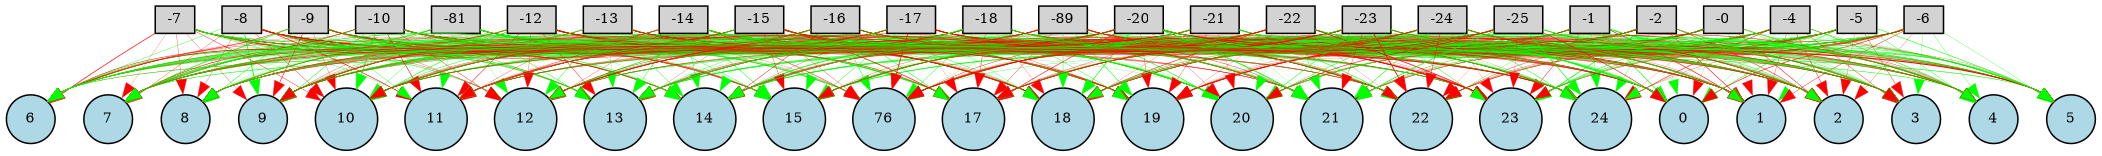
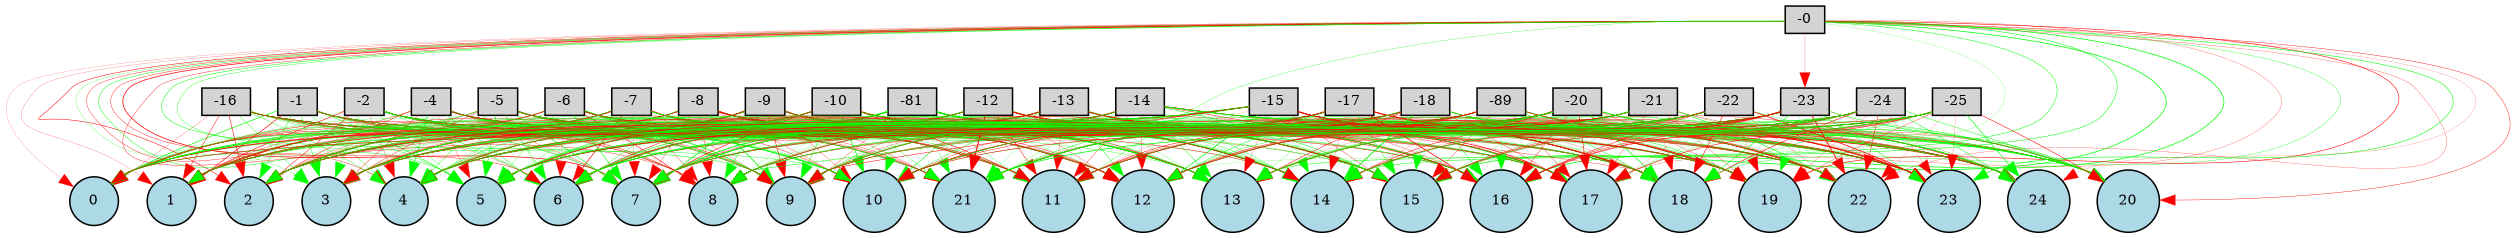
edge "-16" -> "20": removed
edge "-0" -> "21": now "-0" -> "-23"
node "76": label "76" -> "16"
